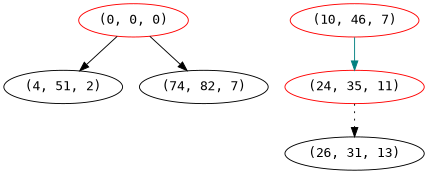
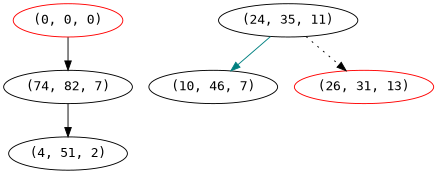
node "(10, 46, 7)": color red -> black
edge "(10, 46, 7)" -> "(24, 35, 11)": reversed
edge "(0, 0, 0)" -> "(4, 51, 2)": now "(74, 82, 7)" -> "(4, 51, 2)"
node "(24, 35, 11)": color red -> black
node "(26, 31, 13)": color black -> red
